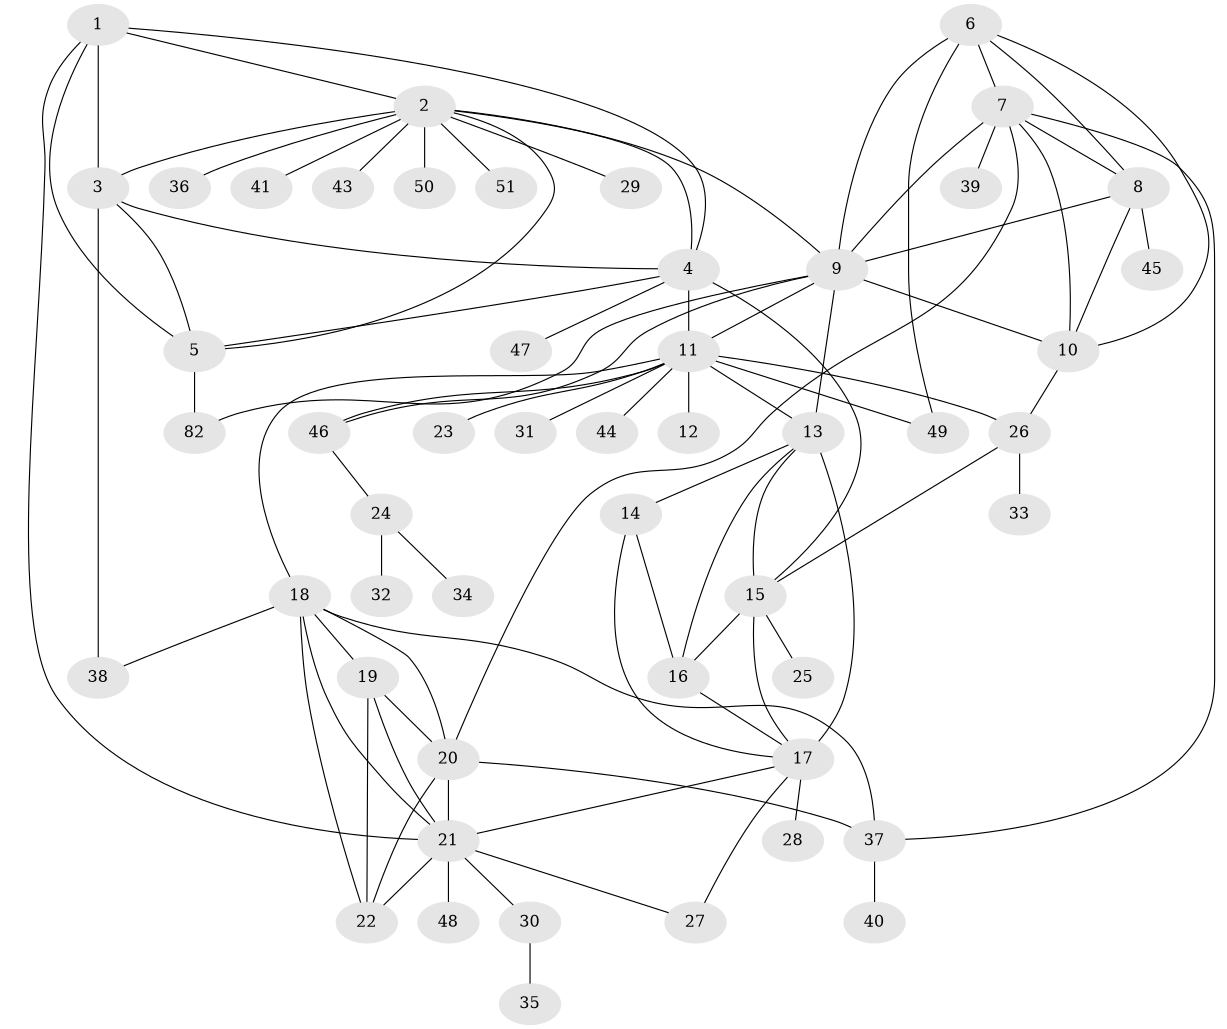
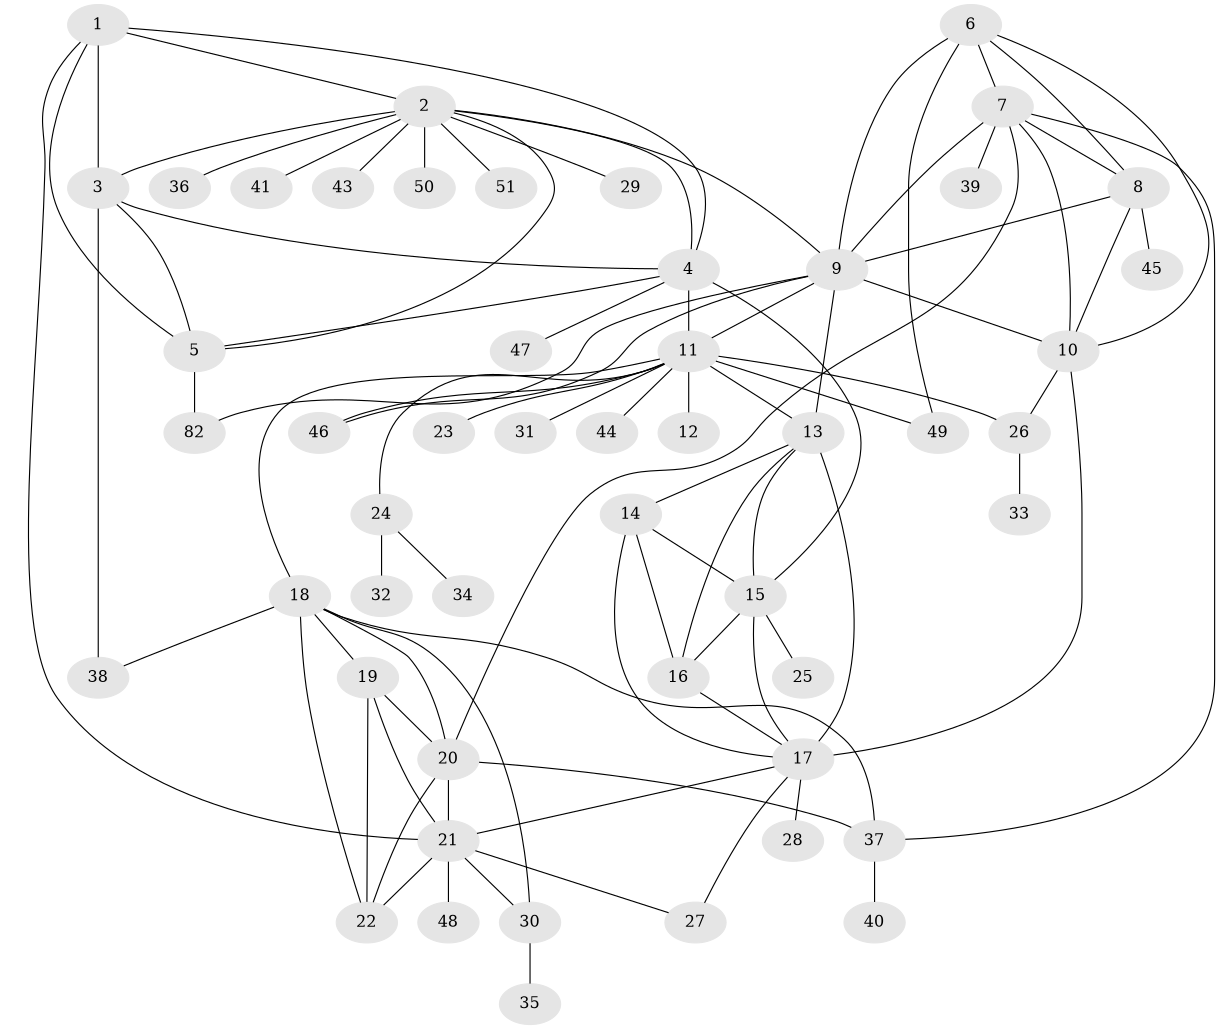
edge "46" -- "24": now "11" -- "24"
edge "26" -- "15": now "14" -- "15"
edge "10" -- "17": added
edge "18" -- "21": now "18" -- "30"
